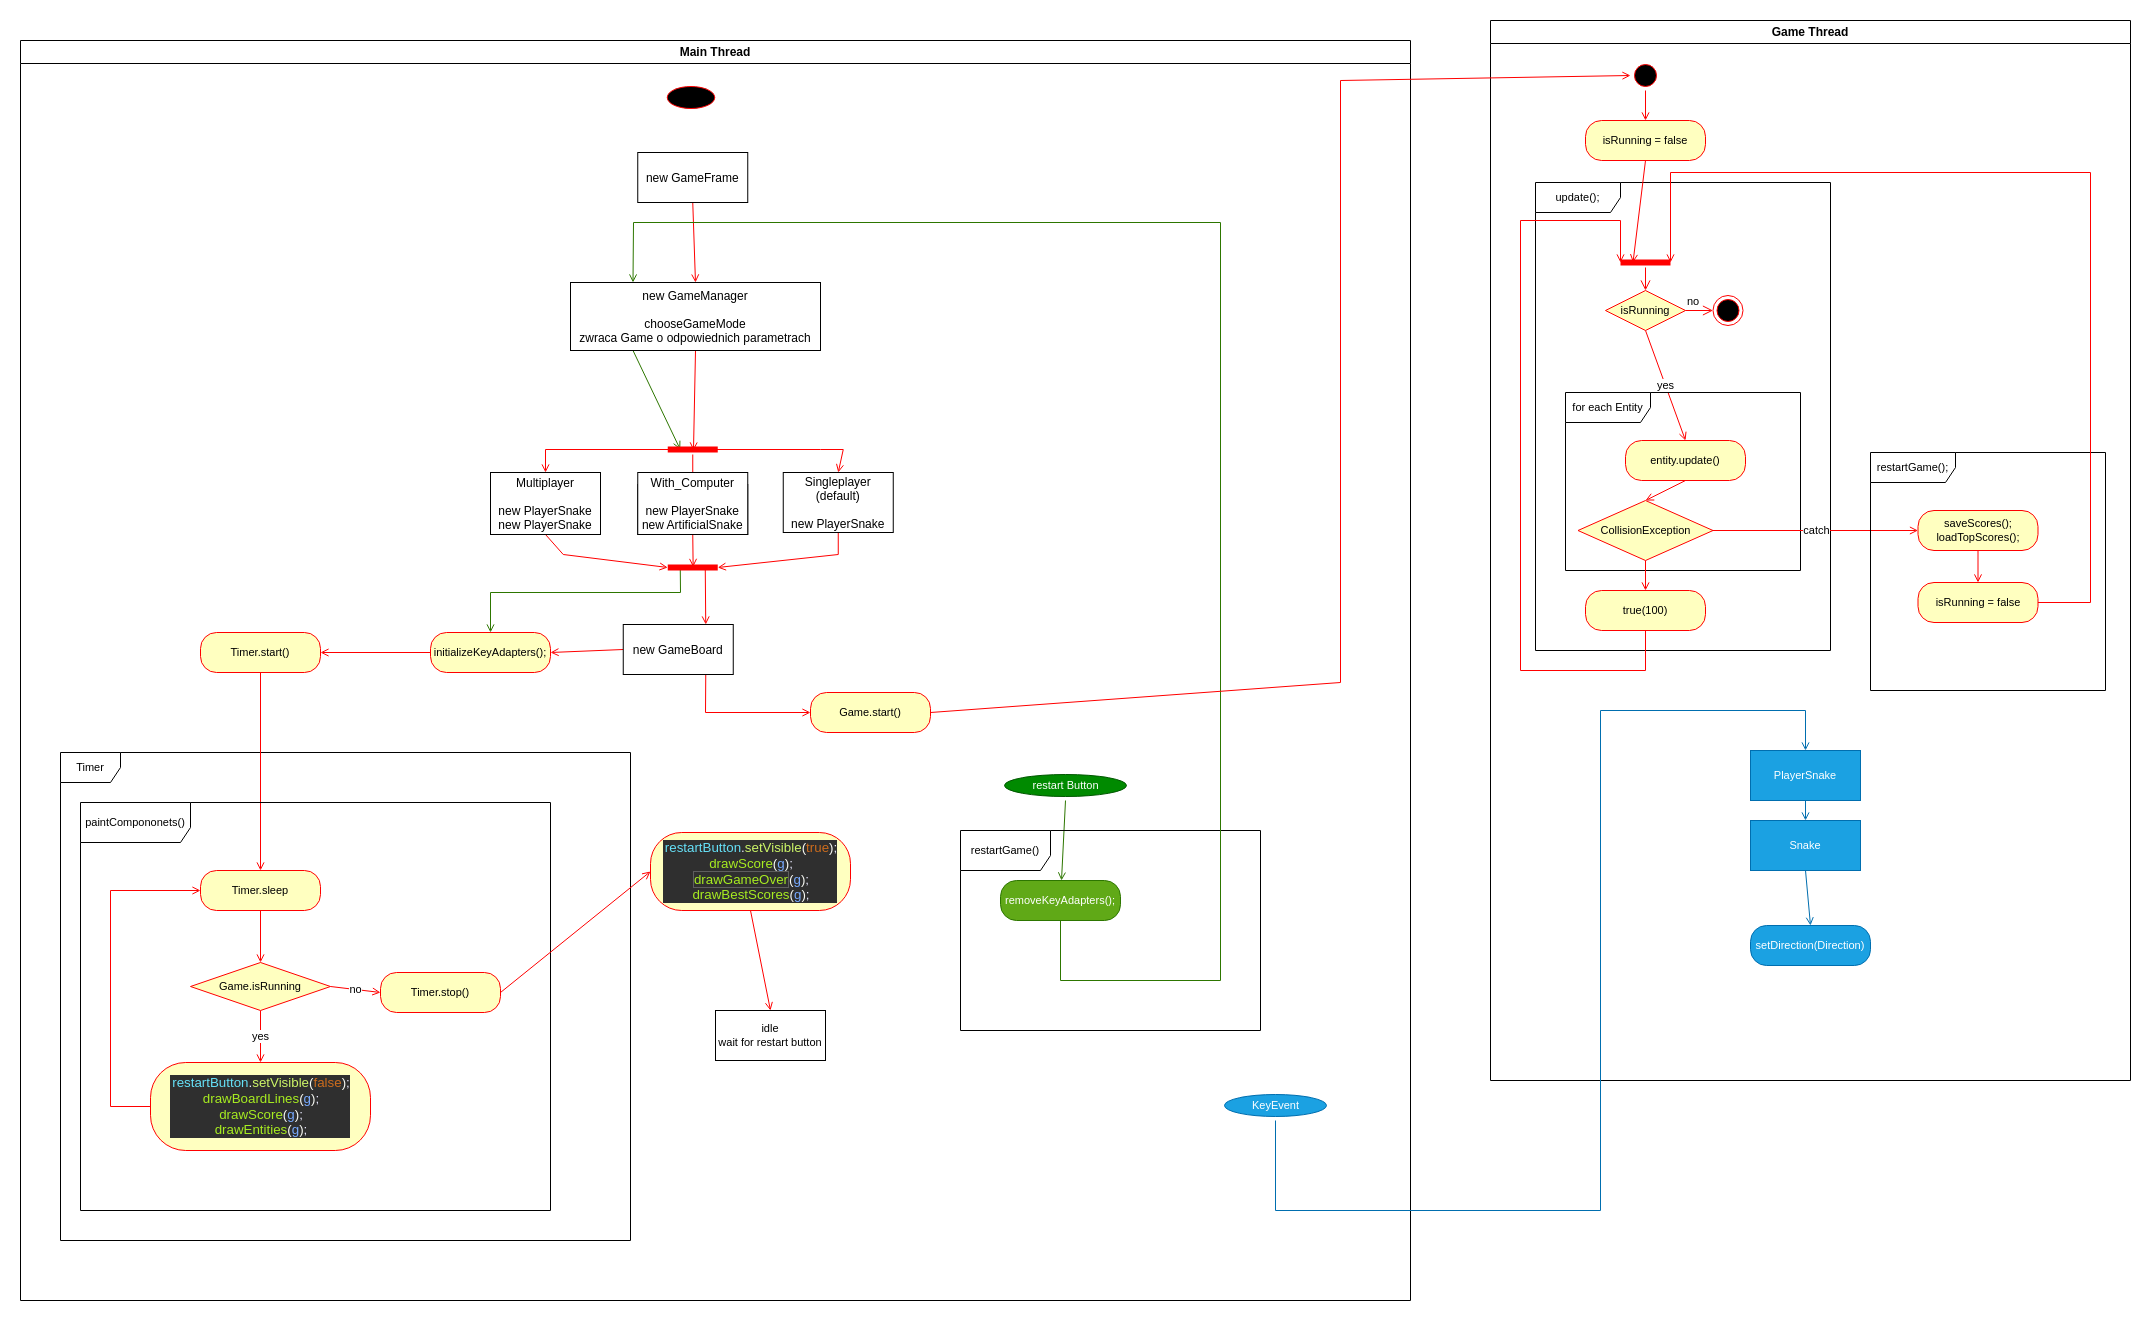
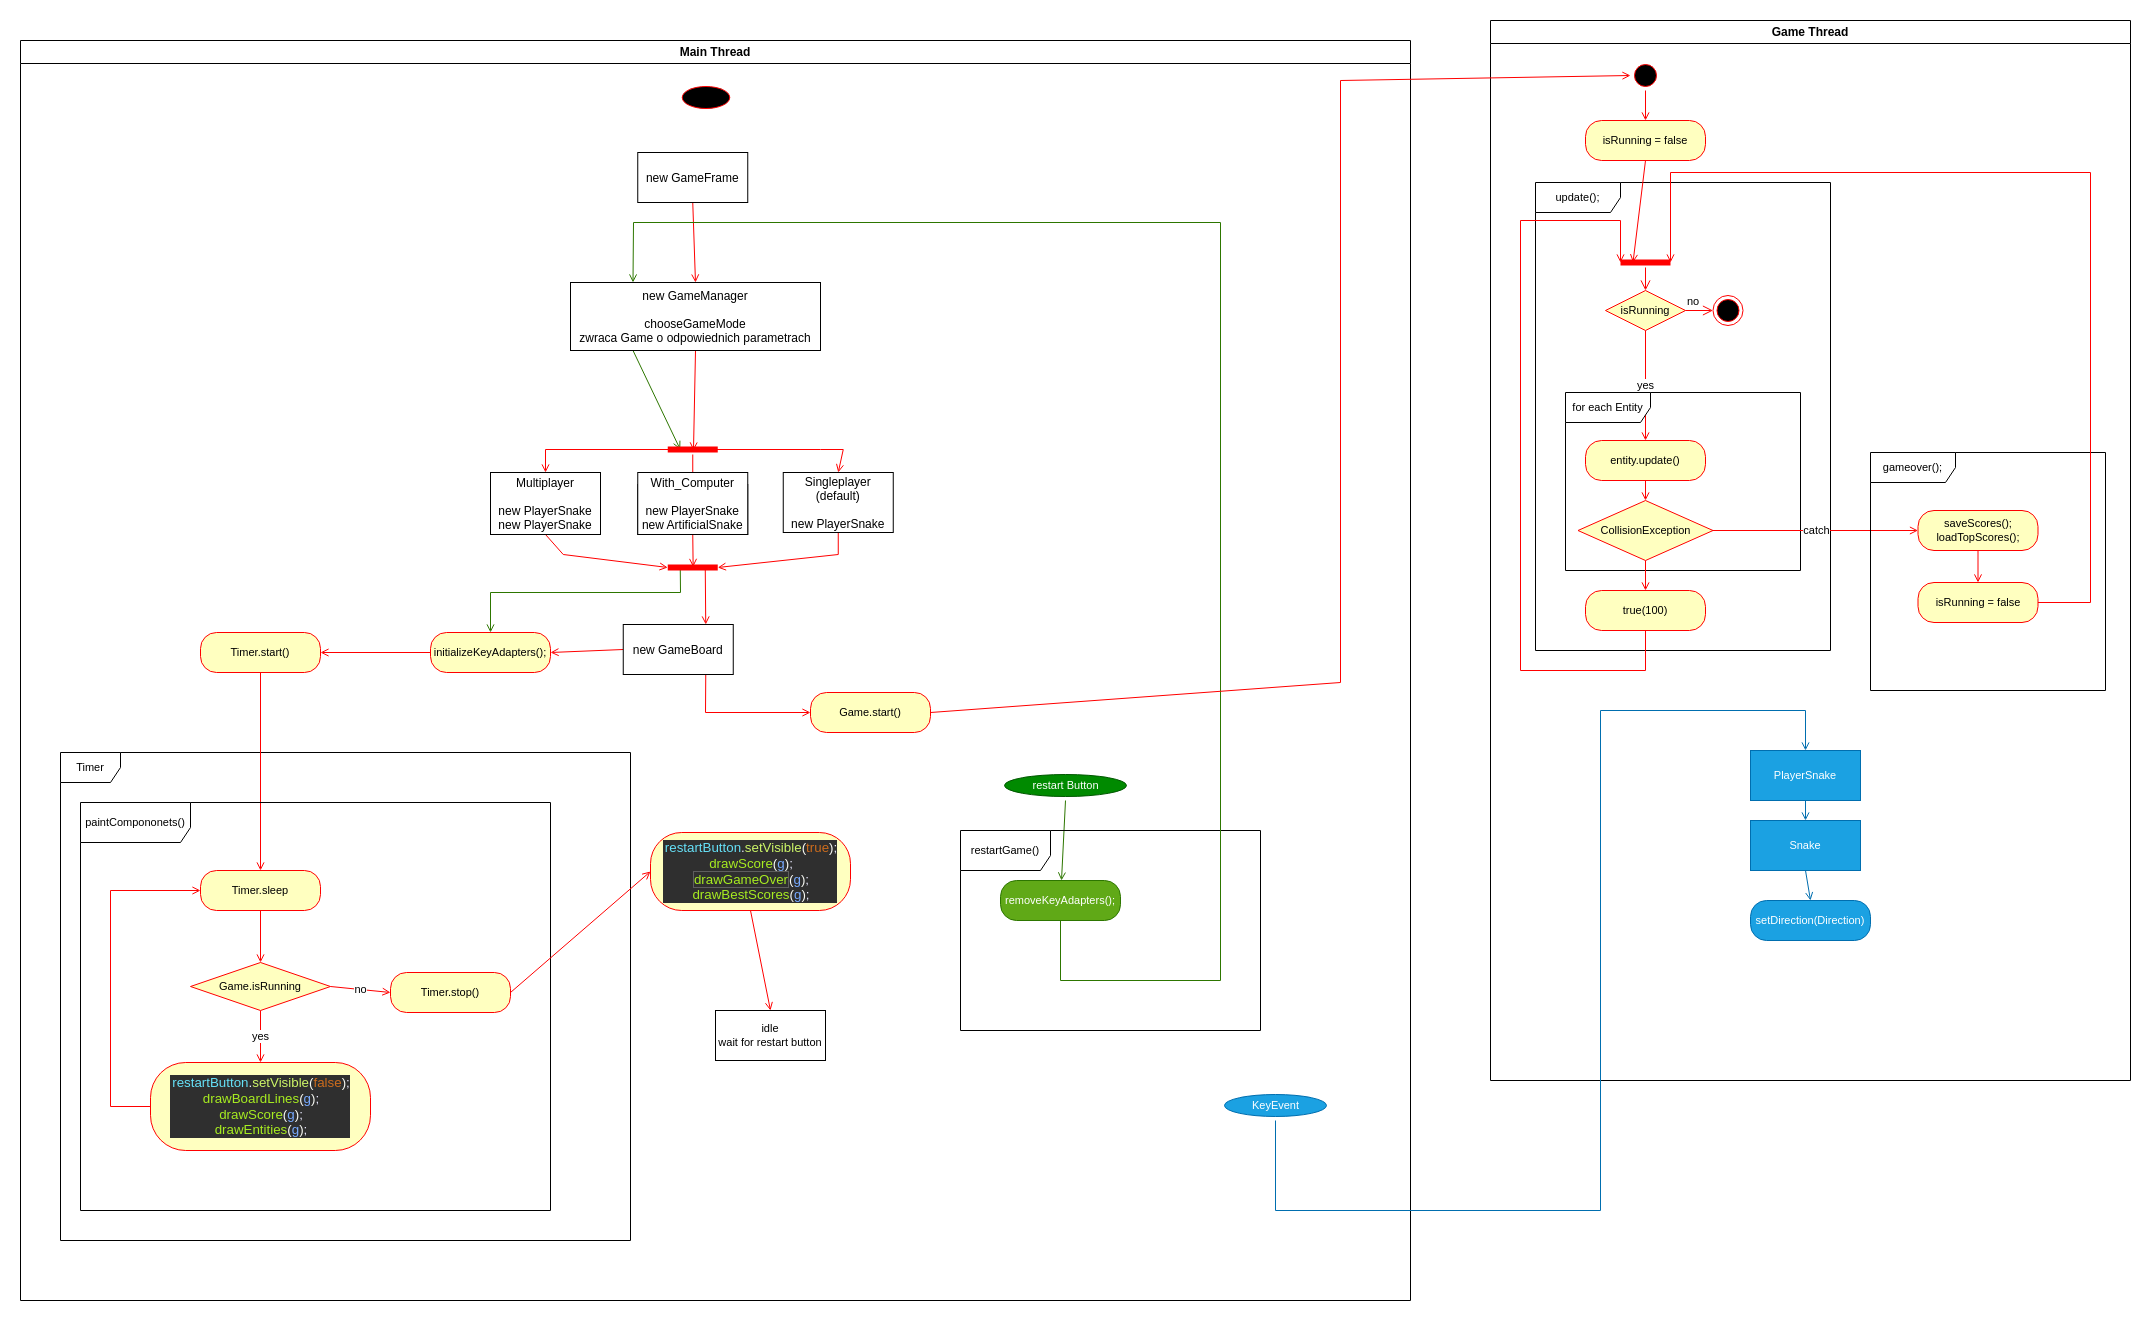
node "main": moved (691, 98) -> (706, 98)
node "entity.update()": moved (1686, 461) -> (1646, 461)
node "restartGame();": label "restartGame();" -> "gameover();"
node "setDirection(Direction)": moved (1811, 946) -> (1811, 921)
node "Timer.stop()": moved (441, 993) -> (451, 993)
